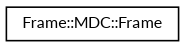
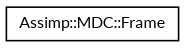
node "Frame::MDC::Frame": label "Frame::MDC::Frame" -> "Assimp::MDC::Frame"
